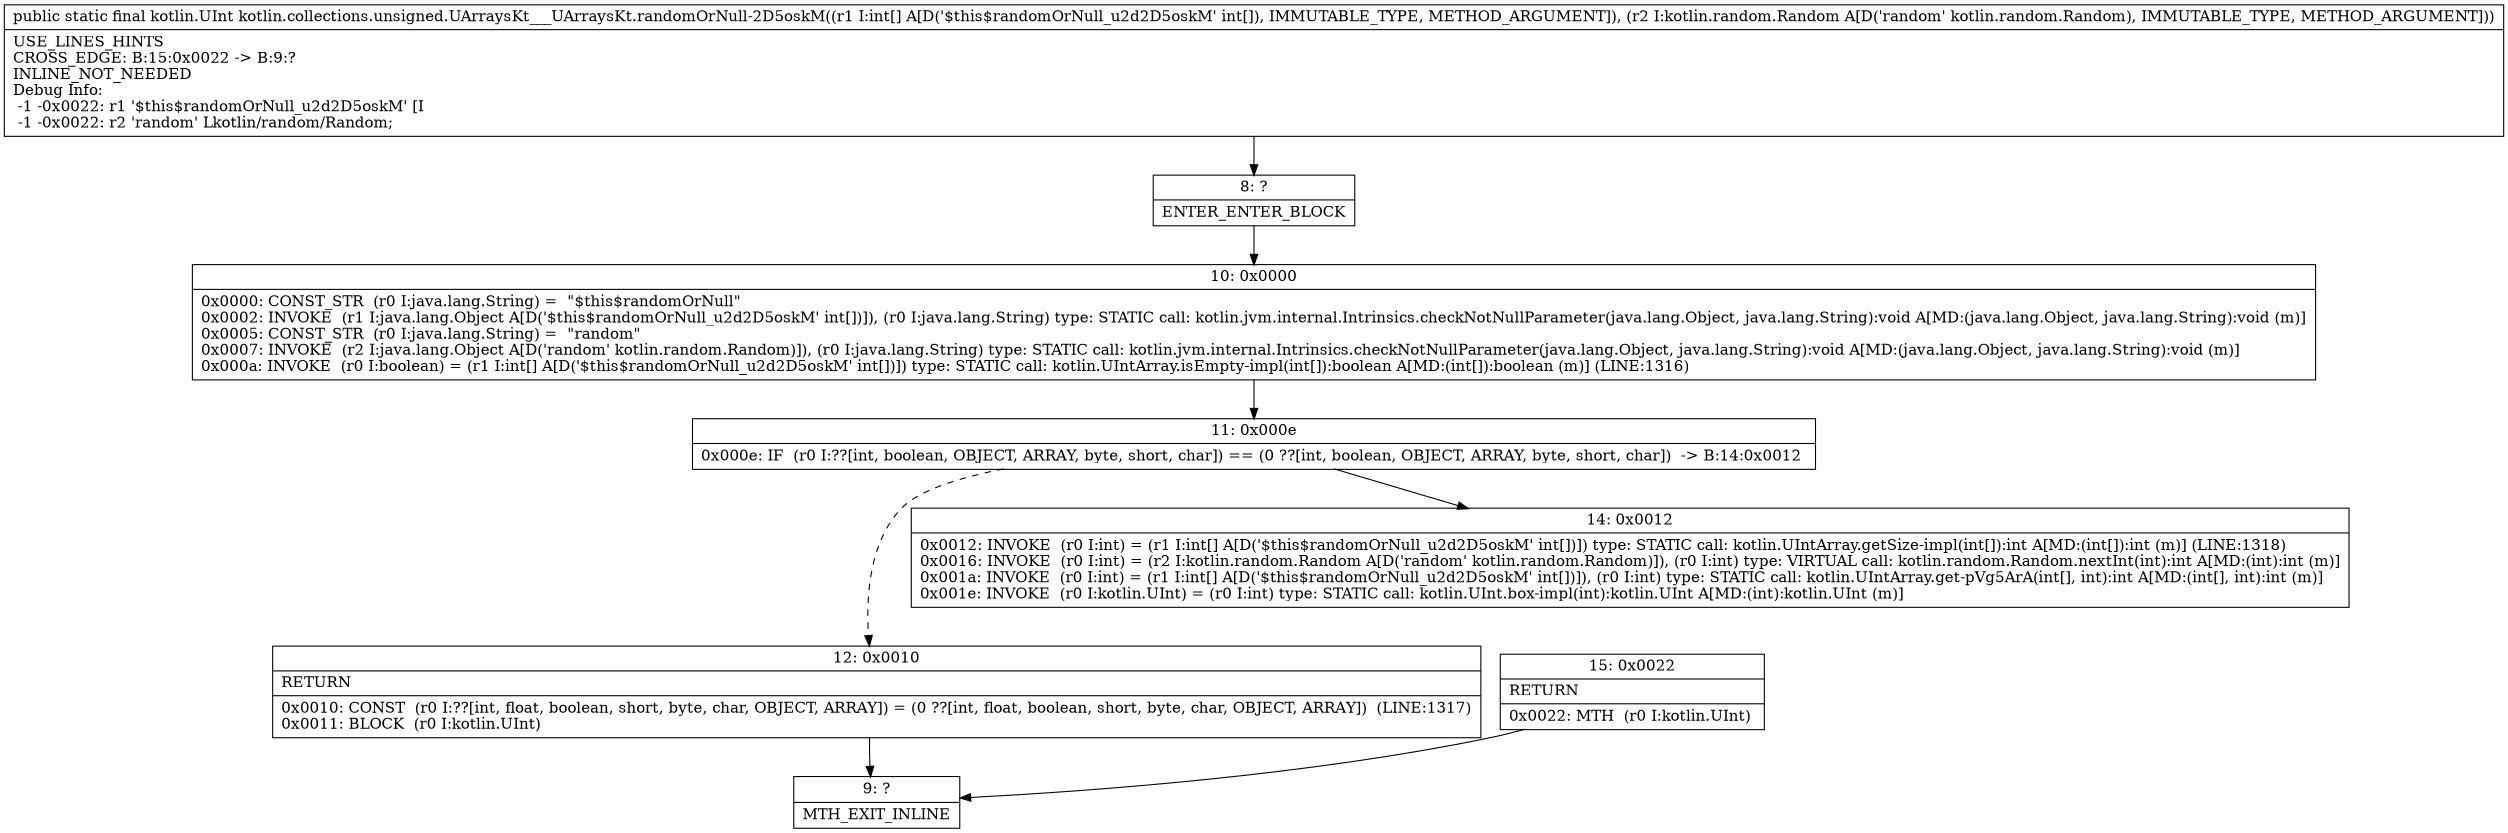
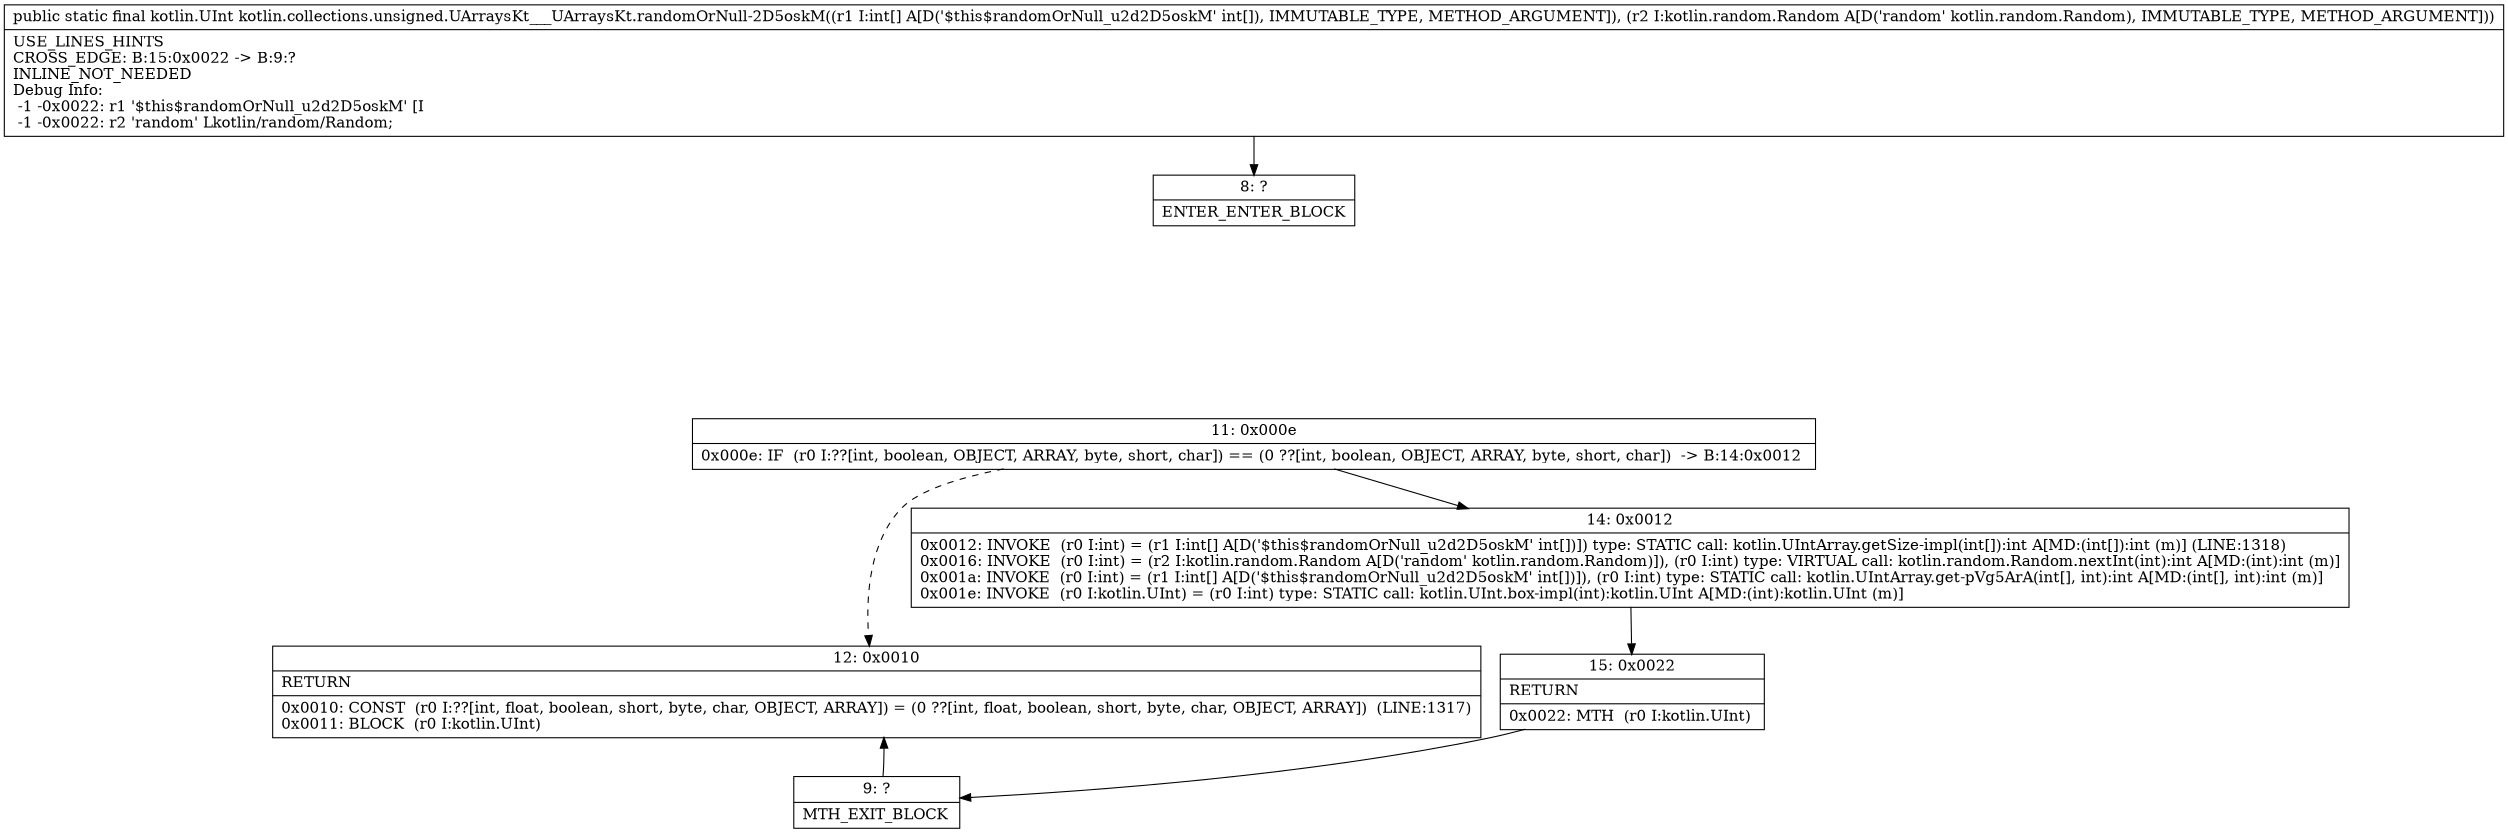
node "10: 0x0000": removed
edge "14: 0x0012" -> "15: 0x0022": added
edge "12: 0x0010" -> "9: ?": reversed
node "9: ?": text "MTH_EXIT_INLINE" -> "MTH_EXIT_BLOCK"
